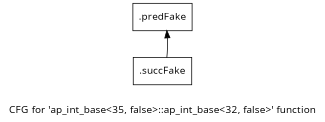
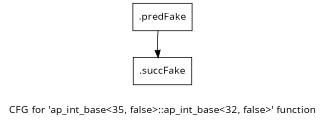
edge ".succFake" -> ".predFake": reversed
